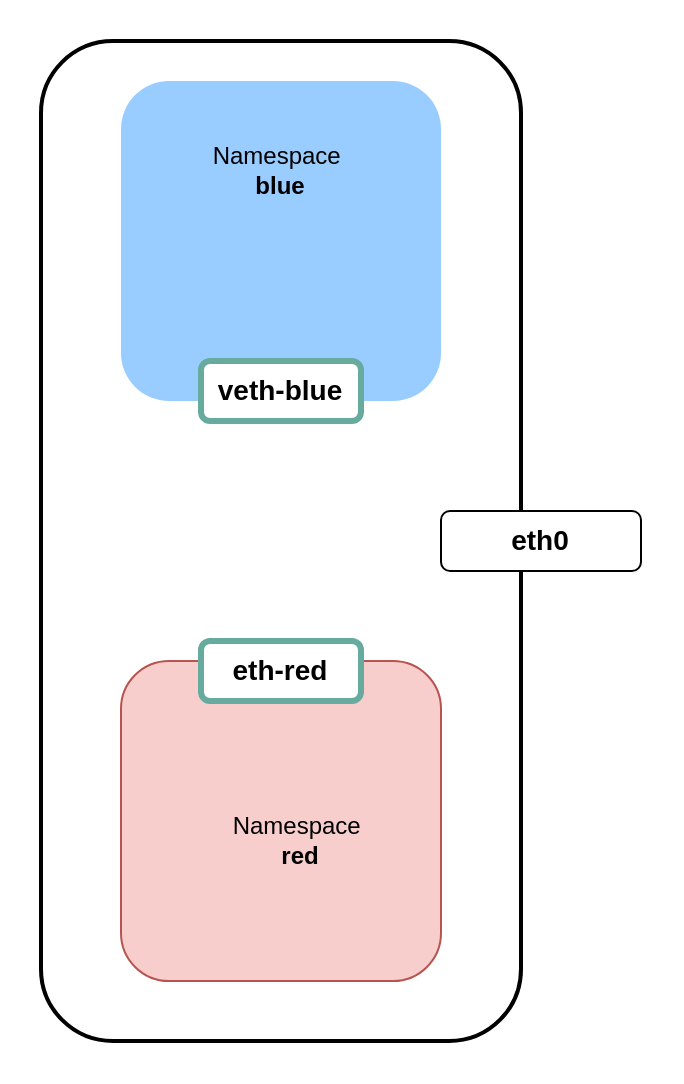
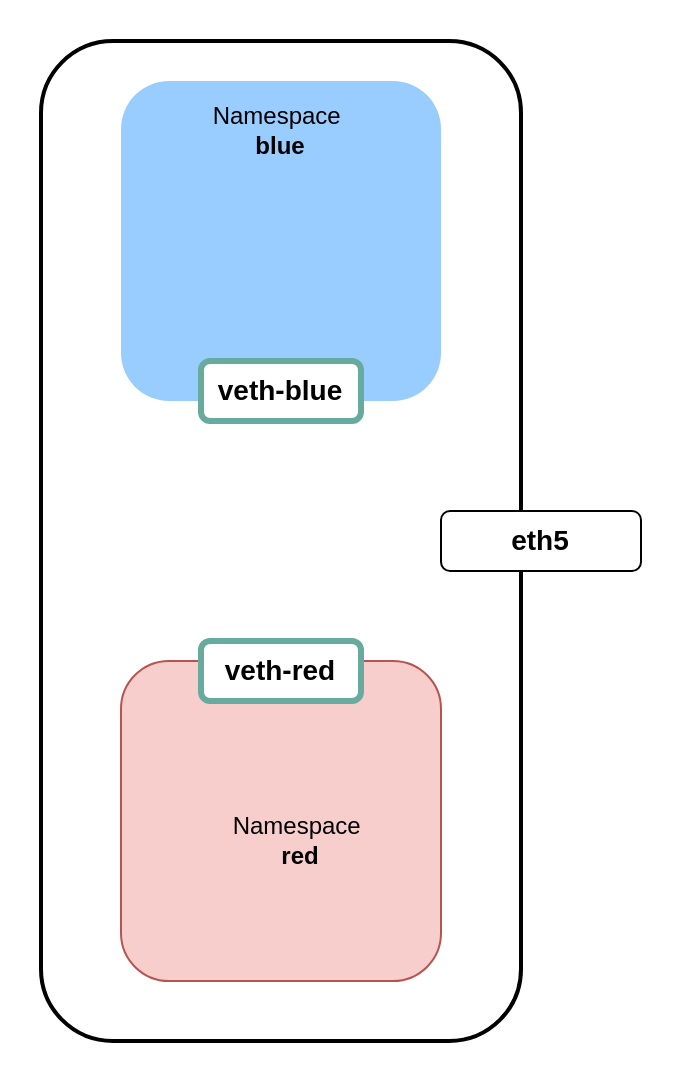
node "Namespace blue": moved (281, 171) -> (281, 131)
node "eth0": label "eth0" -> "eth5"
node "eth-red": label "eth-red" -> "veth-red"
